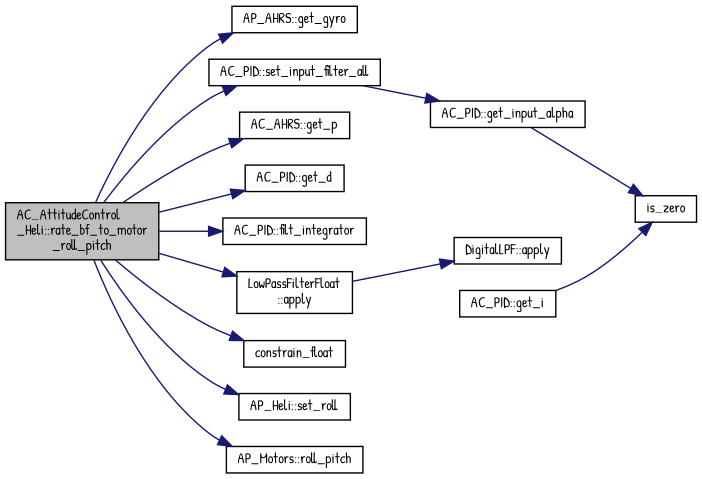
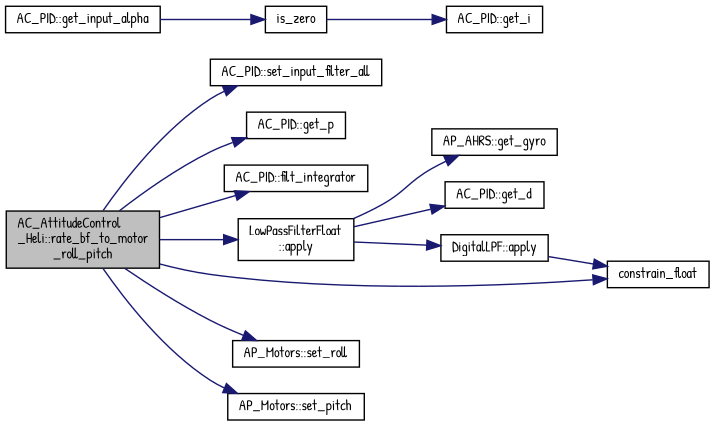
edge "AC_PID::set_input_filter_all" -> "AC_PID::get_input_alpha": removed
edge "AC_AttitudeControl _Heli::rate_bf_to_motor _roll_pitch" -> "AP_AHRS::get_gyro": now "LowPassFilterFloat ::apply" -> "AP_AHRS::get_gyro"
node "AC_AHRS::get_p": label "AC_AHRS::get_p" -> "AC_PID::get_p"
edge "AC_AttitudeControl _Heli::rate_bf_to_motor _roll_pitch" -> "AC_PID::get_d": now "LowPassFilterFloat ::apply" -> "AC_PID::get_d"
edge "DigitalLPF::apply" -> "constrain_float": added
edge "AC_PID::get_i" -> "is_zero": reversed
node "AP_Heli::set_roll": label "AP_Heli::set_roll" -> "AP_Motors::set_roll"
node "AP_Motors::roll_pitch": label "AP_Motors::roll_pitch" -> "AP_Motors::set_pitch"
